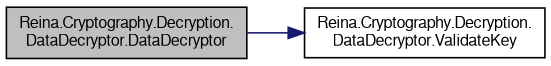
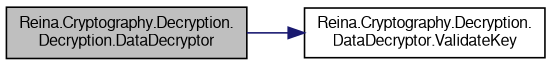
node "Reina.Cryptography.Decryption. DataDecryptor.DataDecryptor": label "Reina.Cryptography.Decryption. DataDecryptor.DataDecryptor" -> "Reina.Cryptography.Decryption. Decryption.DataDecryptor"
